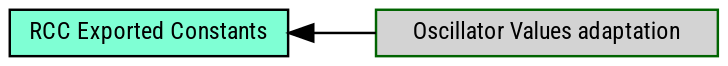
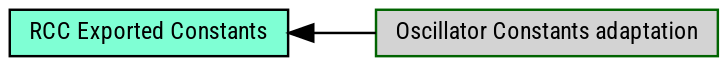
node "Oscillator Values adaptation": label "Oscillator Values adaptation" -> "Oscillator Constants adaptation"
